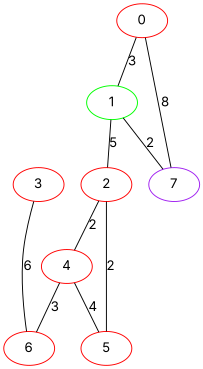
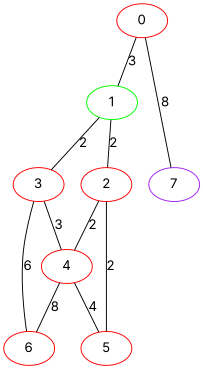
edge "1" -- "2": label "5" -> "2"
edge "1" -- "7": now "1" -- "3"
edge "3" -- "4": added, label "3"
edge "4" -- "6": label "3" -> "8"
